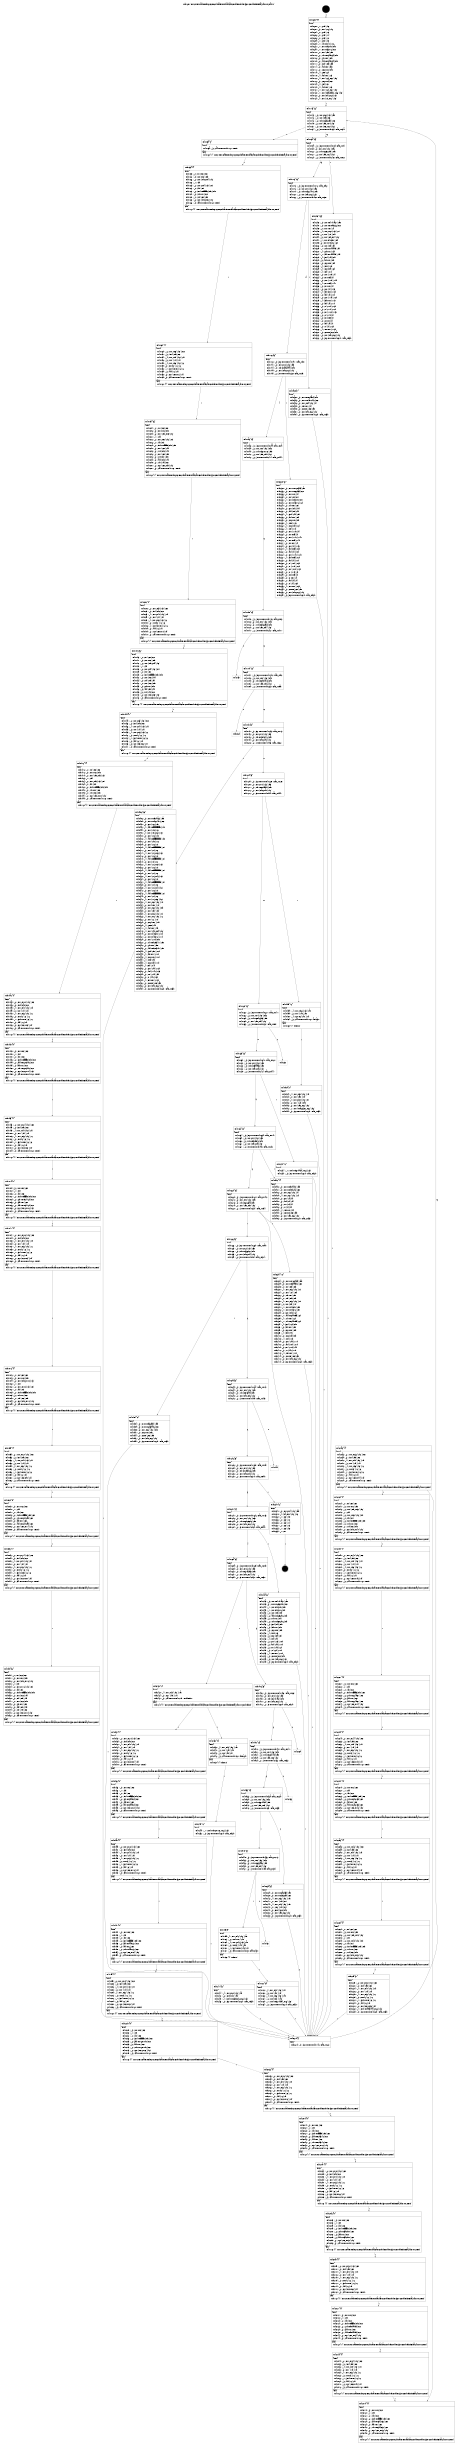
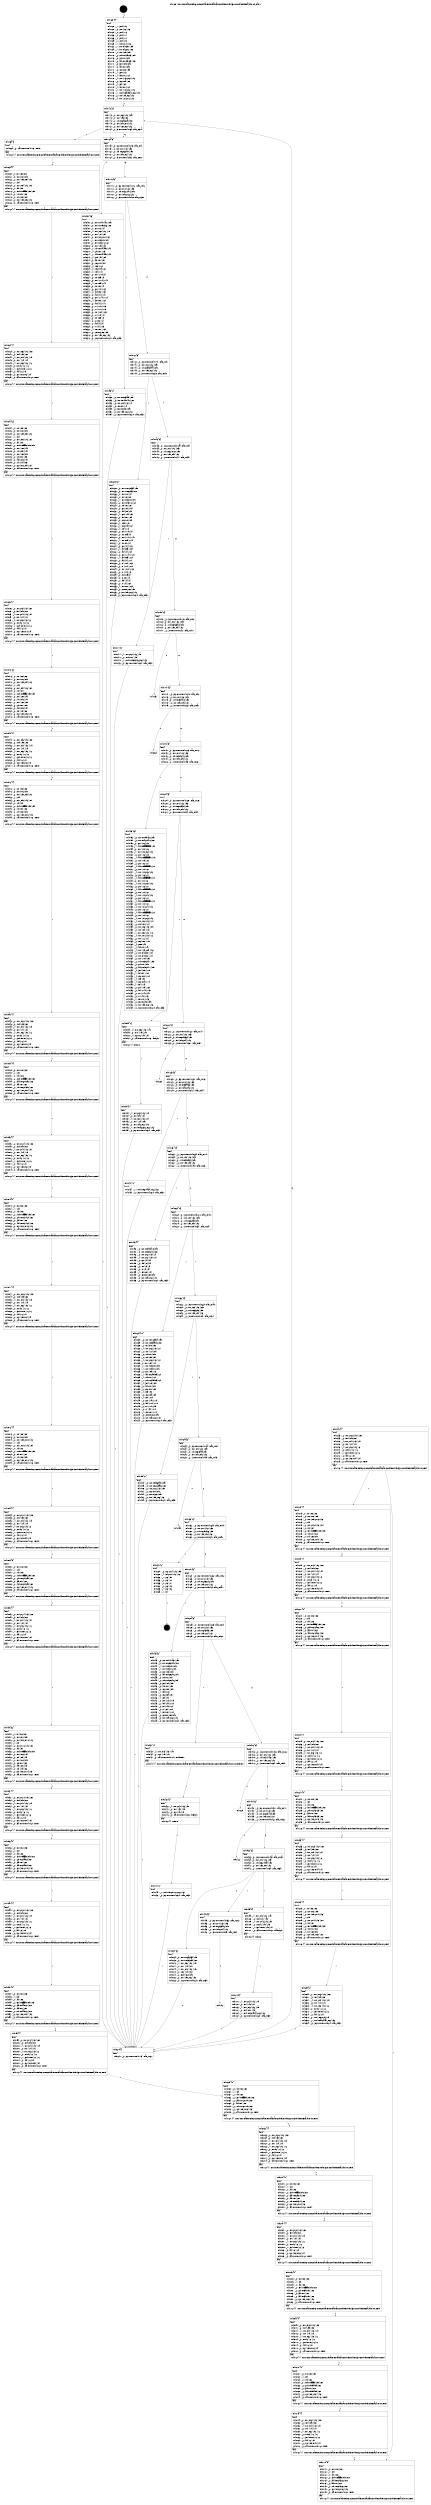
edge "0x4017a5 [25]" -> "0x402474 [22]": added, label "1"
edge "0x40186d [25]" -> "0x40261b [5]": now "0x4019bc [44]" -> "0x40261b [5]"
edge "0x402430 [12]" -> "0x401f57 [44]": now "0x401f1f [56]" -> "0x401f57 [44]"
edge "0x40194e [25]" -> "0x401bff [29]": now "0x401935 [25]" -> "0x401bff [29]"
